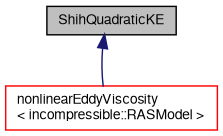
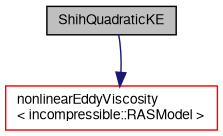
edge "nonlinearEddyViscosity < incompressible::RASModel >" -> "ShihQuadraticKE": reversed
